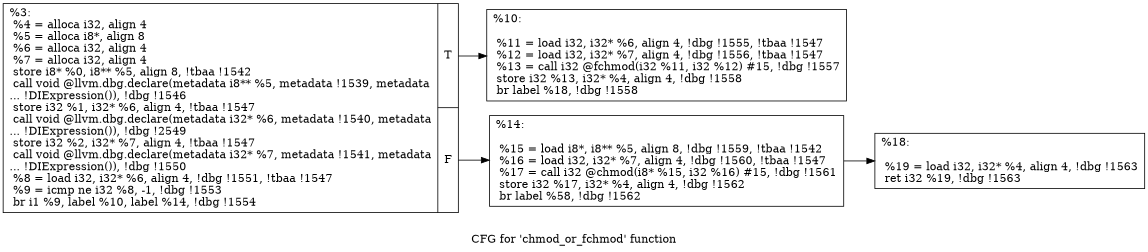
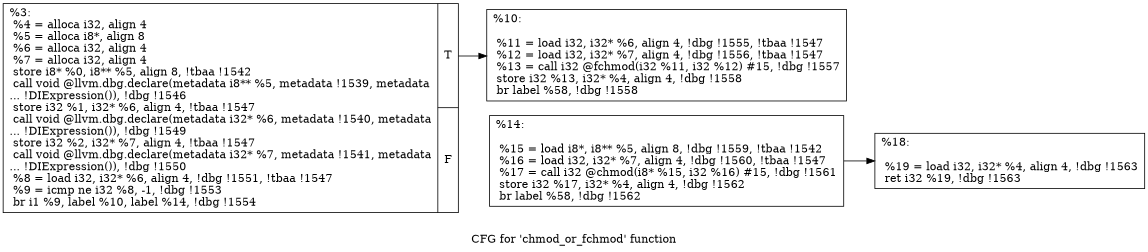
node "%10:": text "br label %18, !dbg !1558" -> "br label %58, !dbg !1558"
node "%3:": text "... !DIExpression()), !dbg !2549" -> "... !DIExpression()), !dbg !1549"
edge "%3:" -> "%14:": removed
